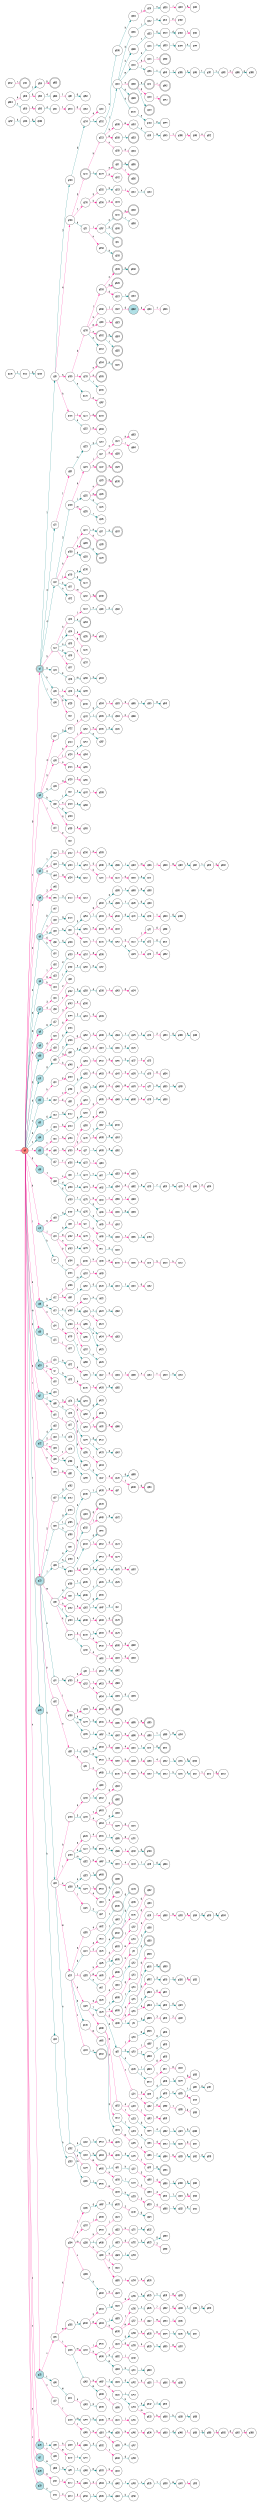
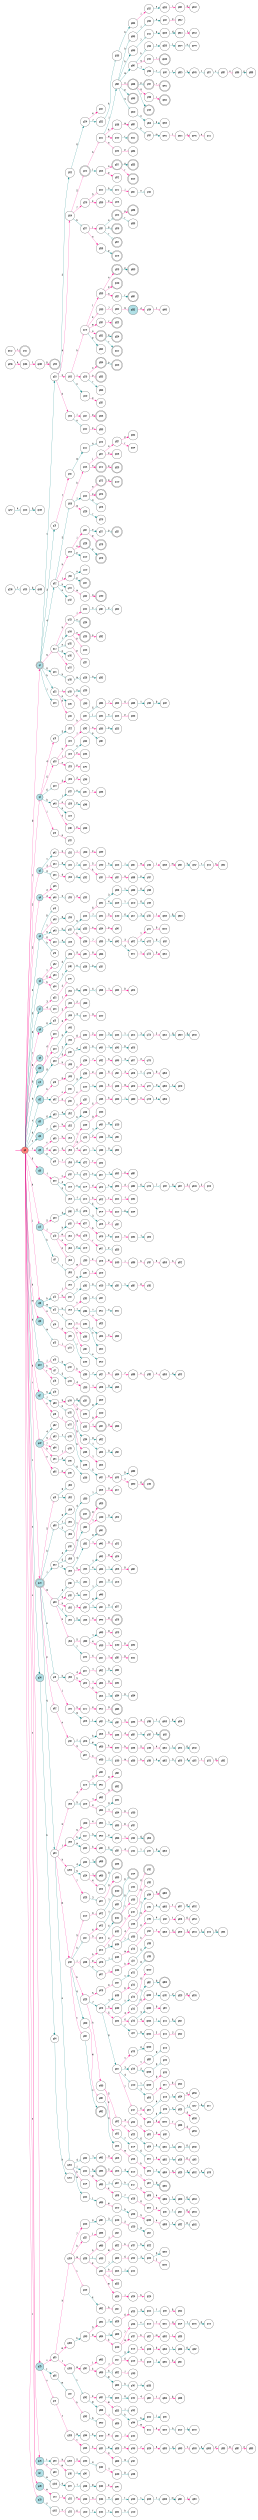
edge "q263" -> "q401": color deeppink -> teal
node "q314": removed
edge "q475" -> "q605": now "q475" -> "q604"
